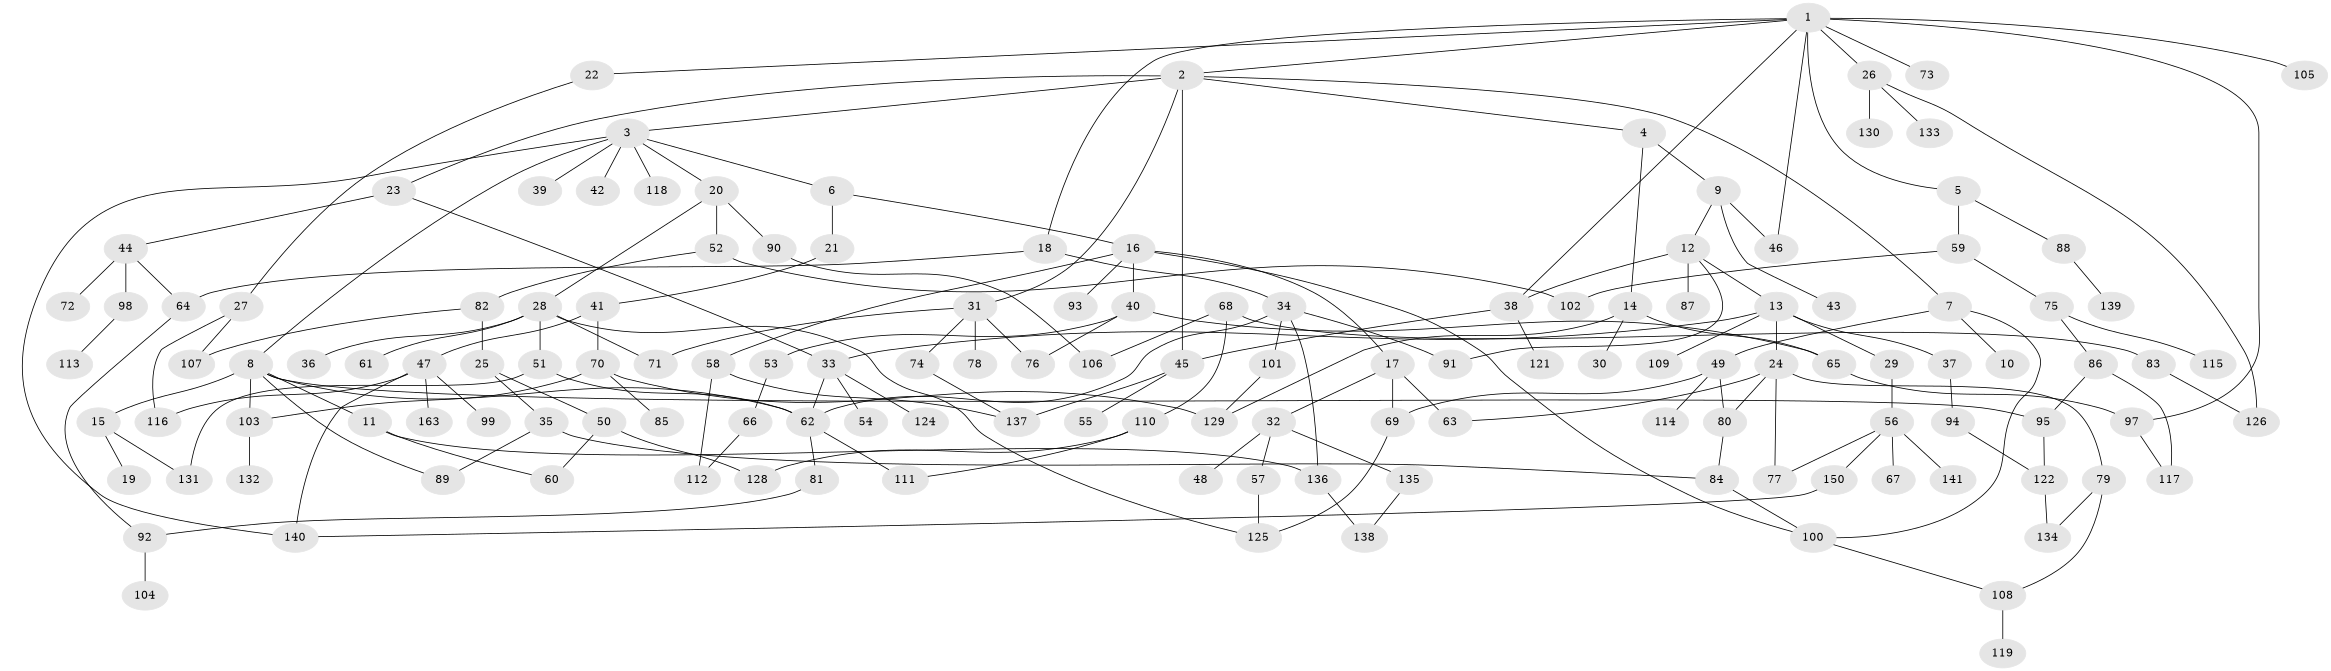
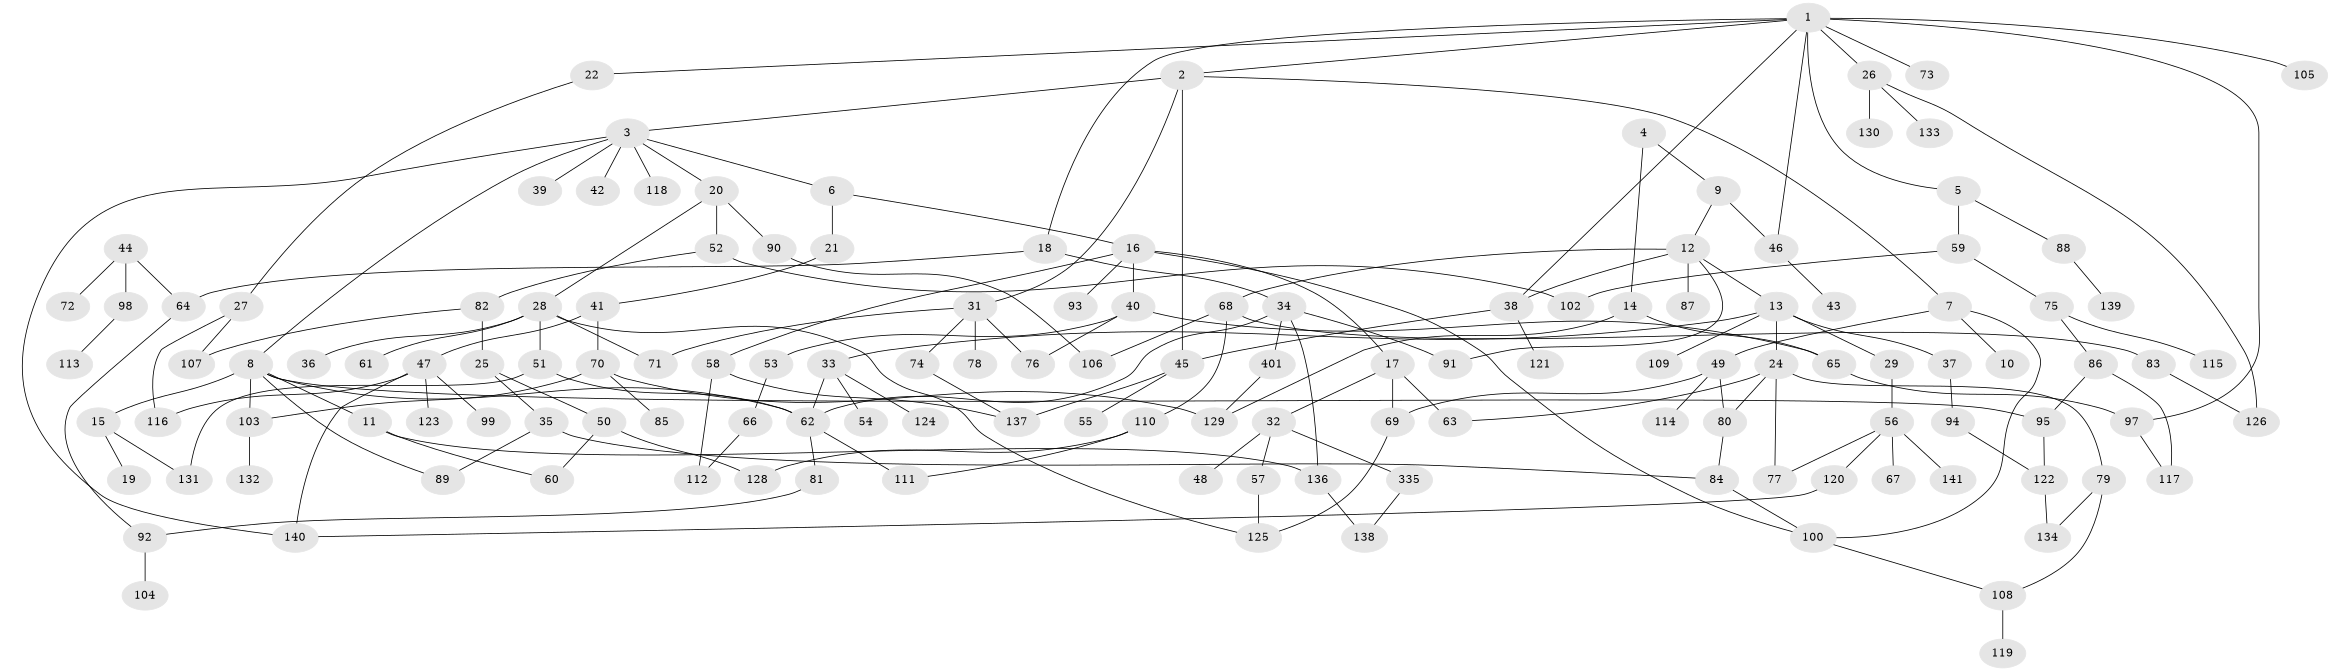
edge "2" -- "4": removed
node "23": removed
edge "12" -- "68": added
edge "9" -- "43": now "46" -- "43"
node "101": label "101" -> "401"
node "30": removed
node "163": label "163" -> "123"
node "135": label "135" -> "335"
node "150": label "150" -> "120"
